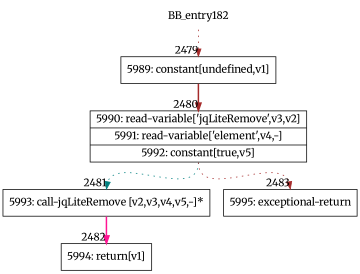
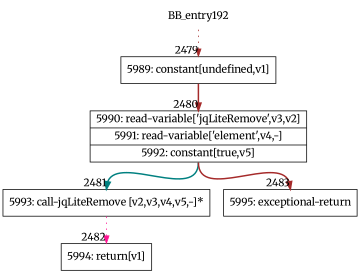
node "BB_entry182": label "BB_entry182" -> "BB_entry192"
edge "5990: read-variable['jqLiteRemove',v3,v2]" -> "5993: call-jqLiteRemove [v2,v3,v4,v5,-]*": style dotted -> bold
edge "5990: read-variable['jqLiteRemove',v3,v2]" -> "5995: exceptional-return": style dotted -> bold
edge "5993: call-jqLiteRemove [v2,v3,v4,v5,-]*" -> "5994: return[v1]": style bold -> dotted
